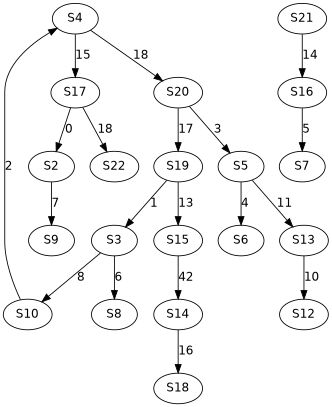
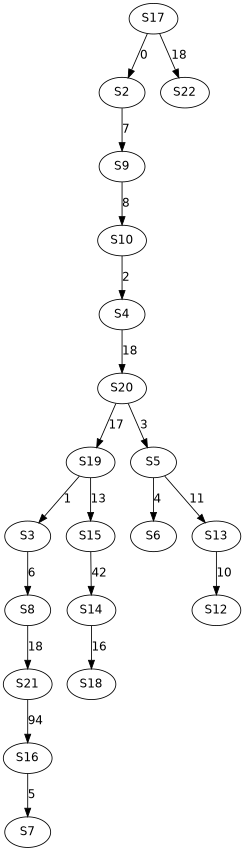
edge "S4" -> "S17": removed, label "15"
edge "S21" -> "S16": label "14" -> "94"
edge "S3" -> "S10": now "S9" -> "S10"
edge "S8" -> "S21": added, label "18"
